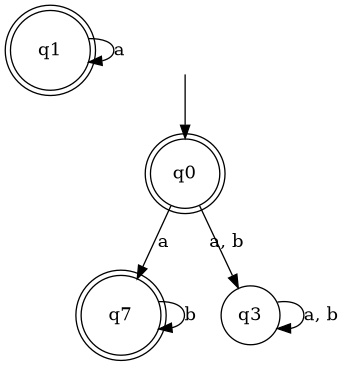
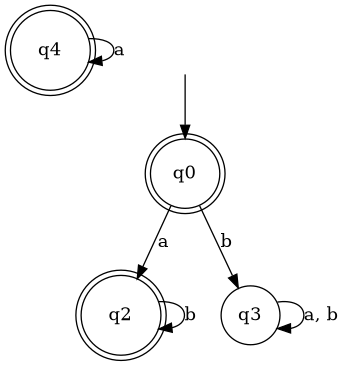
node "q1": label "q1" -> "q4"
edge "q0" -> "q3": label "a, b" -> "b"
node "q7": label "q7" -> "q2"
